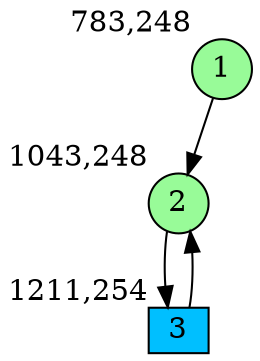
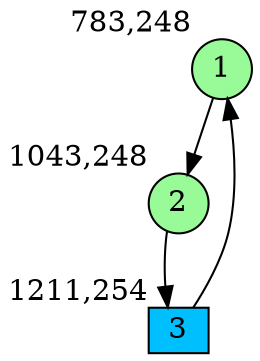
edge "3 1211,254" -> "2 1043,248": now "3 1211,254" -> "1 783,248"
